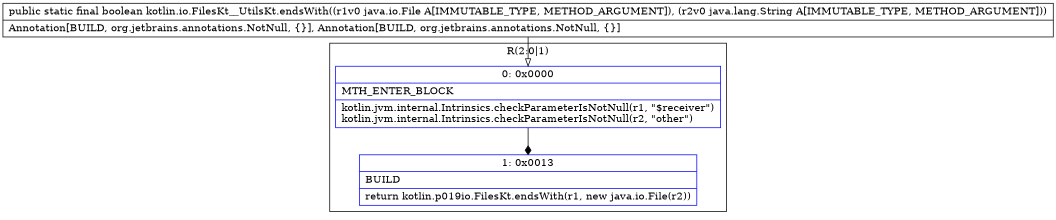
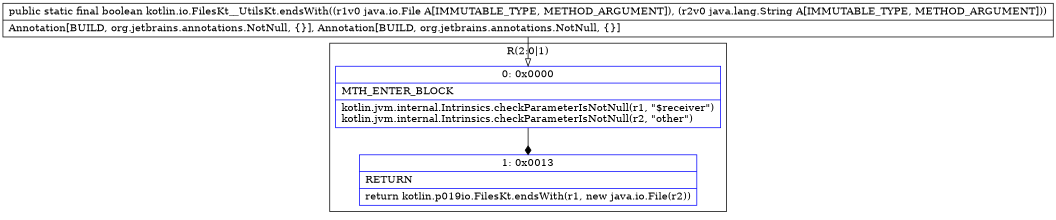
node "1: 0x0013": text "BUILD" -> "RETURN"
